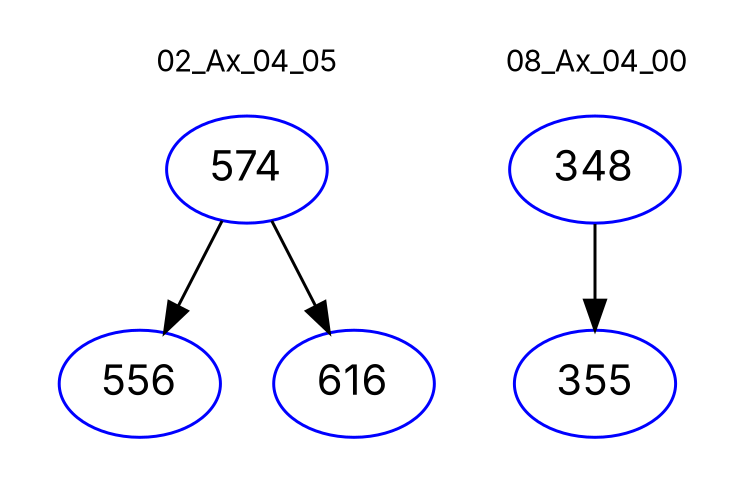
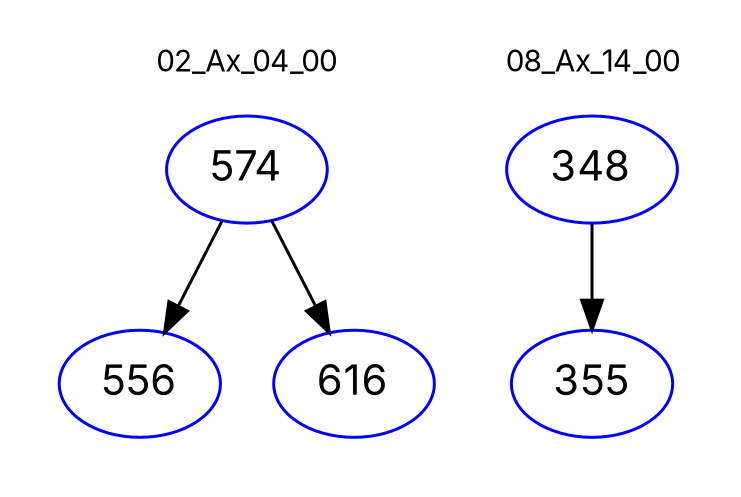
cluster "02_Ax_04_05": label "02_Ax_04_05" -> "02_Ax_04_00"
cluster "08_Ax_04_00": label "08_Ax_04_00" -> "08_Ax_14_00"
